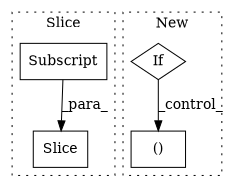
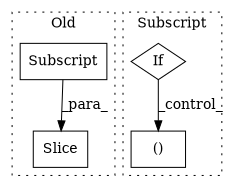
cluster "Slice": label "Slice" -> "Old"
cluster "New": label "New" -> "Subscript"
